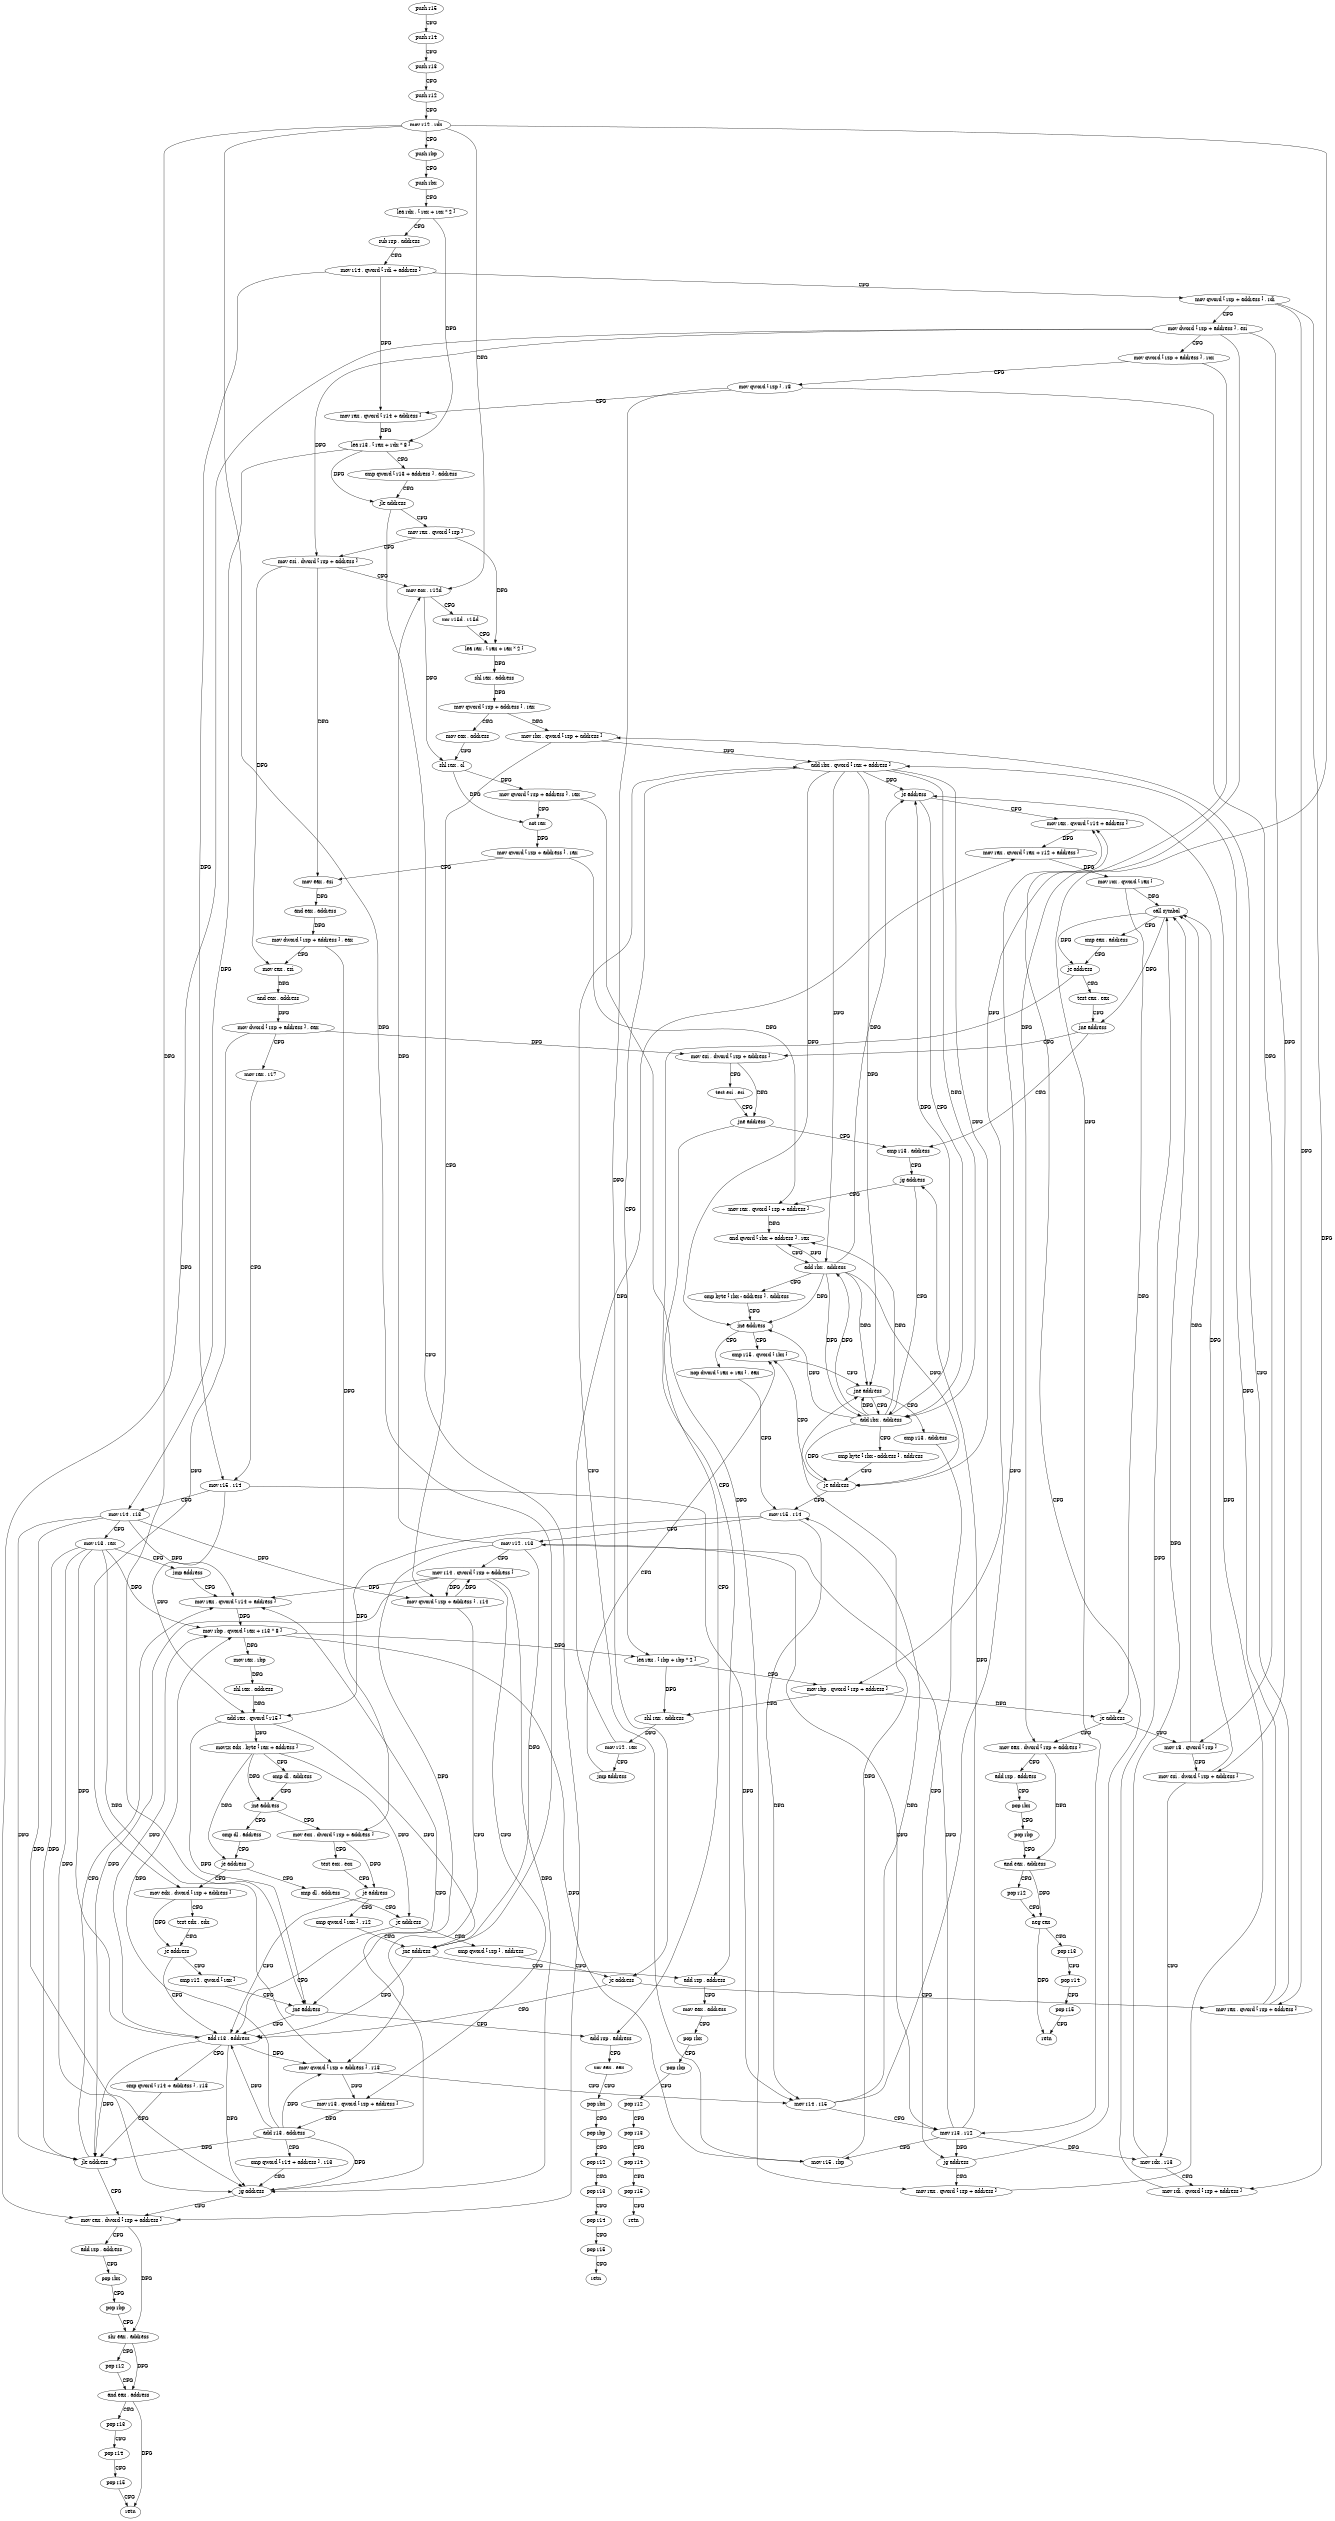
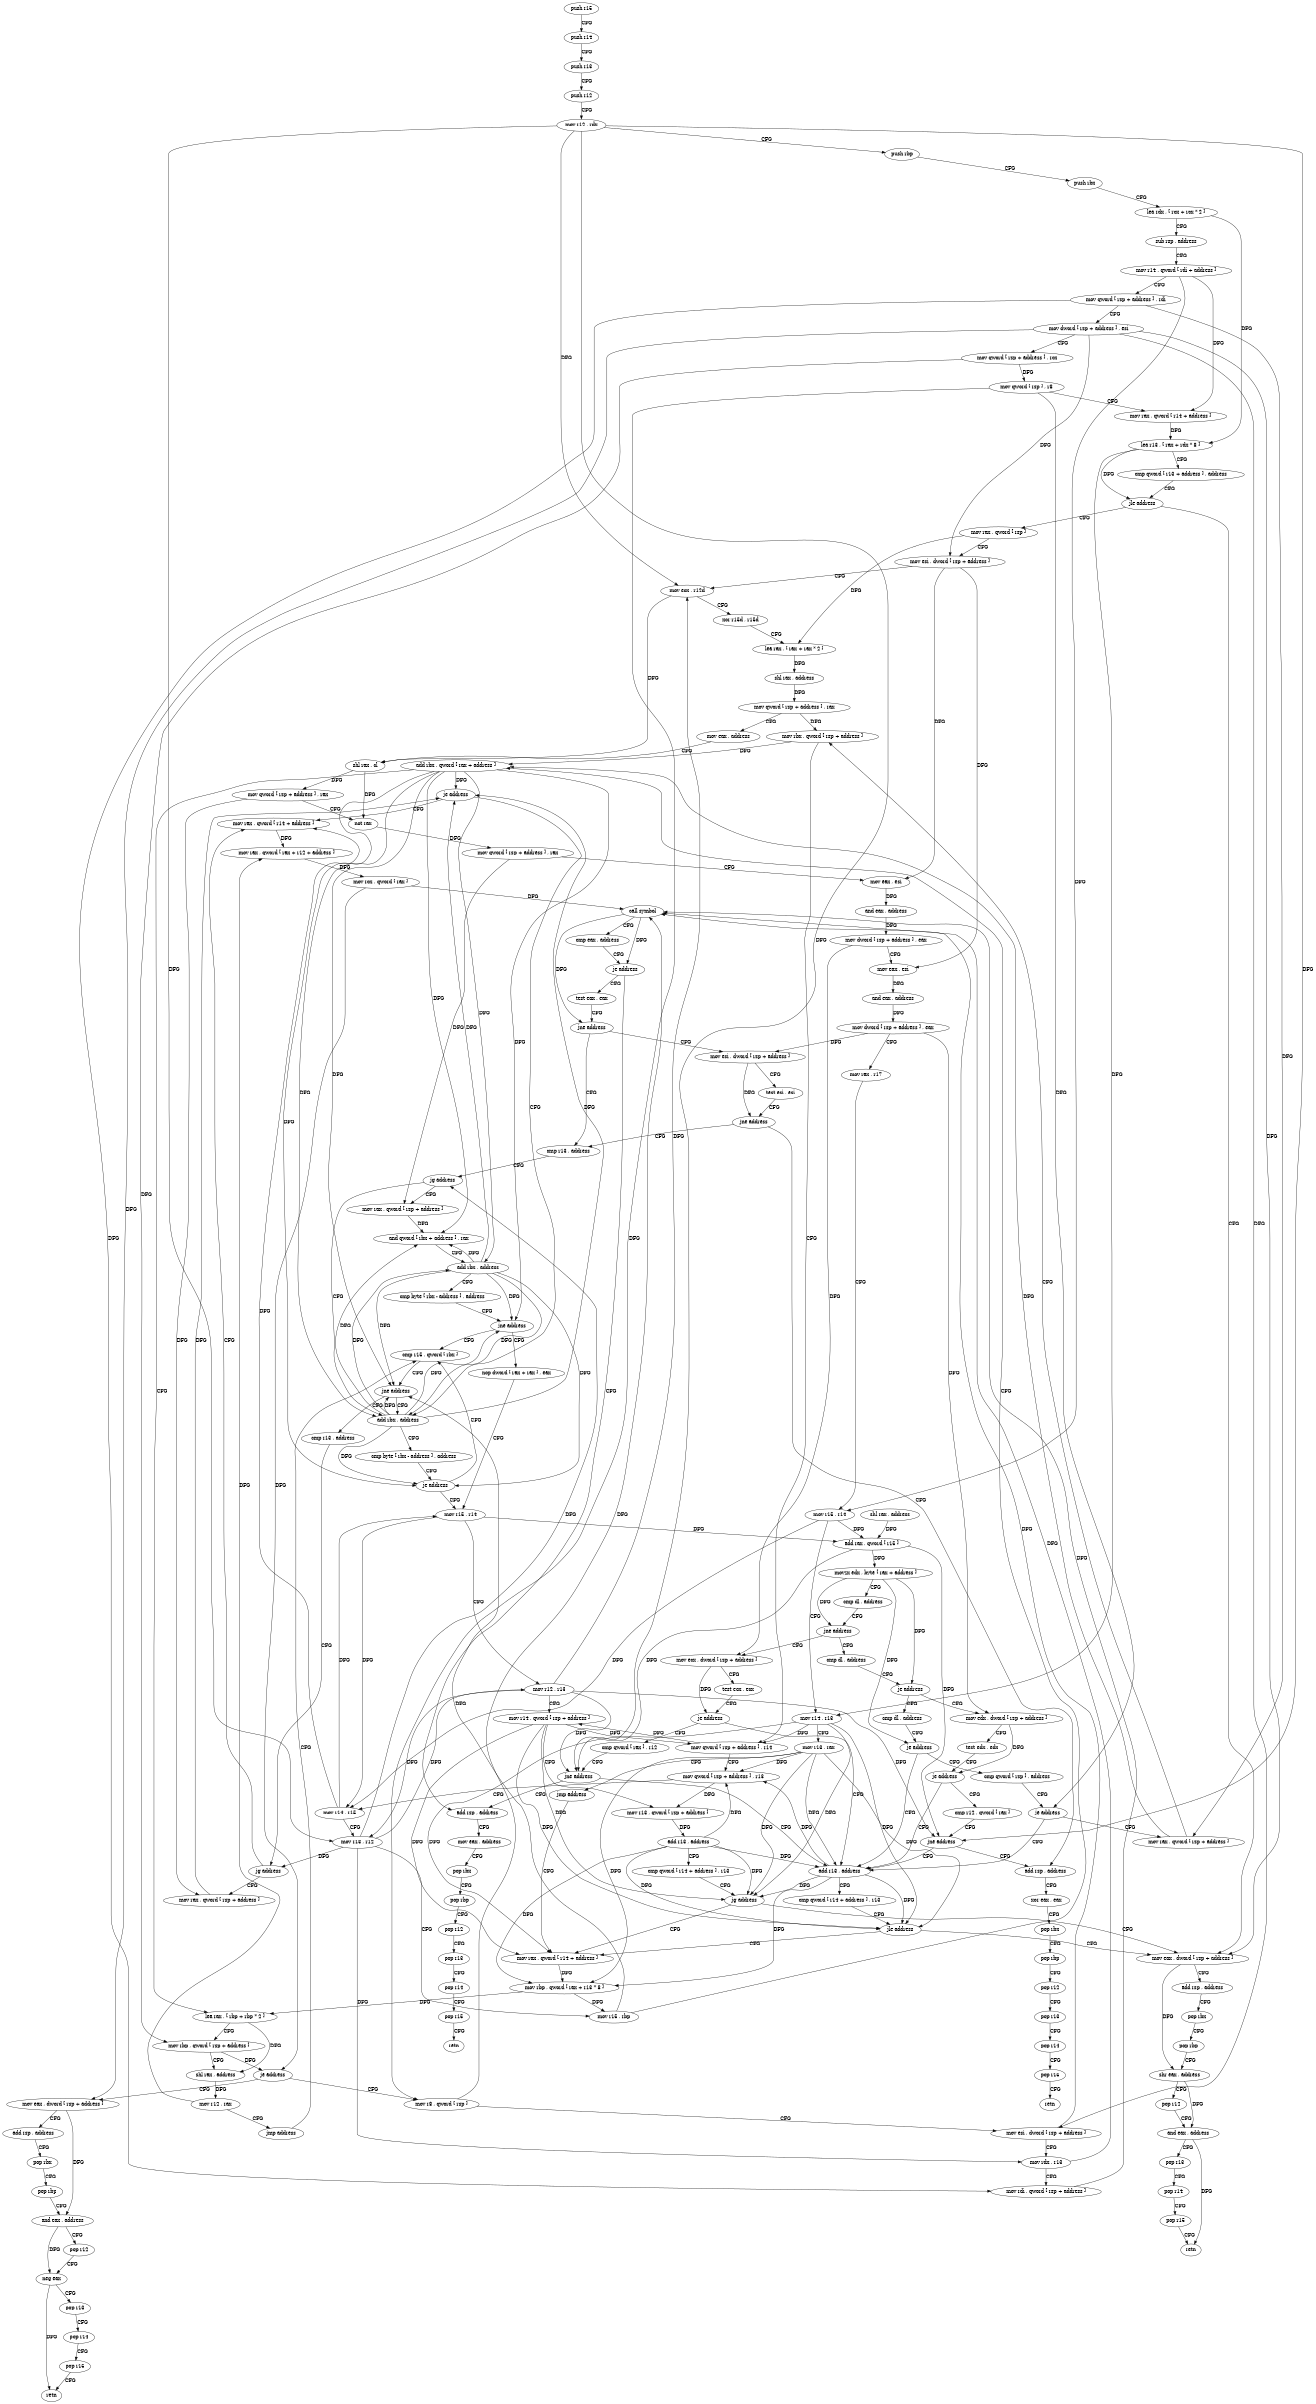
edge "mov qword [ rsp + address ] , rcx" -> "mov qword [ rsp ] , r8": label "CFG" -> "DFG"
edge "add rbx , qword [ rax + address ]" -> "and qword [ rbx + address ] , rax": added, label "DFG"
node "mov rax , rbp": removed
